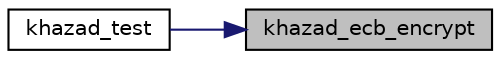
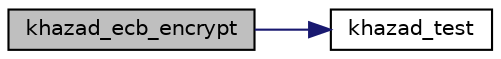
edge "khazad_test" -> "khazad_ecb_encrypt": reversed
